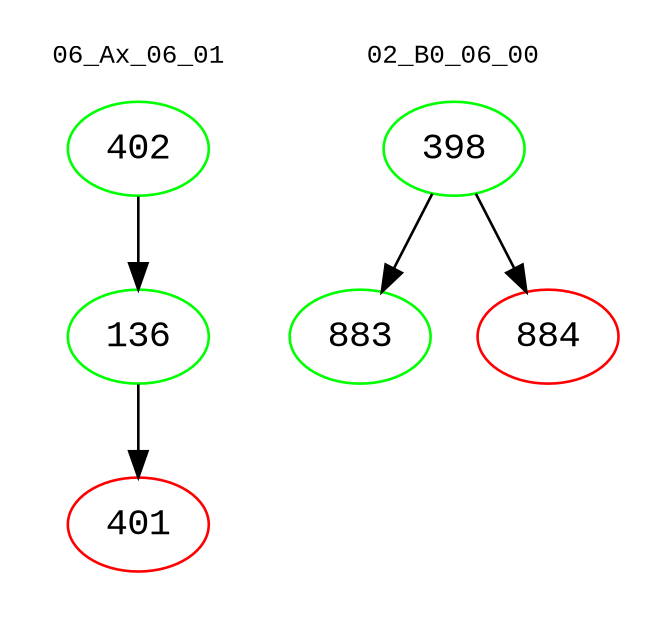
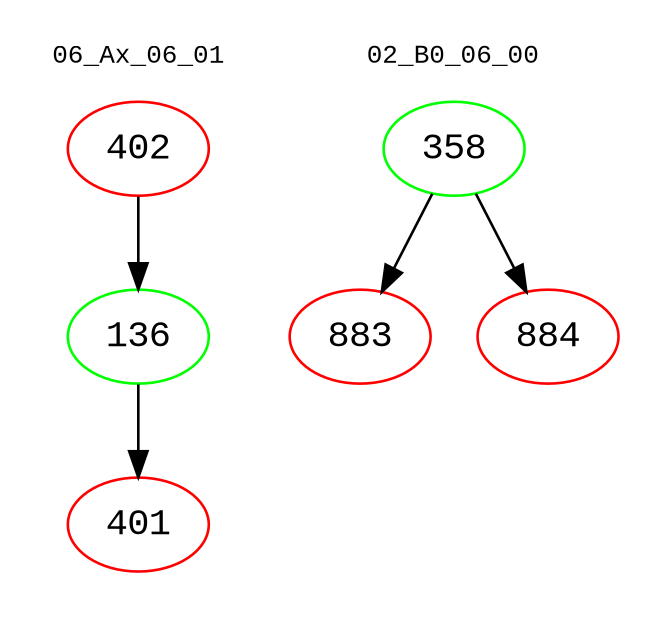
node "402": color green -> red
node "398": label "398" -> "358"
node "883": color green -> red
